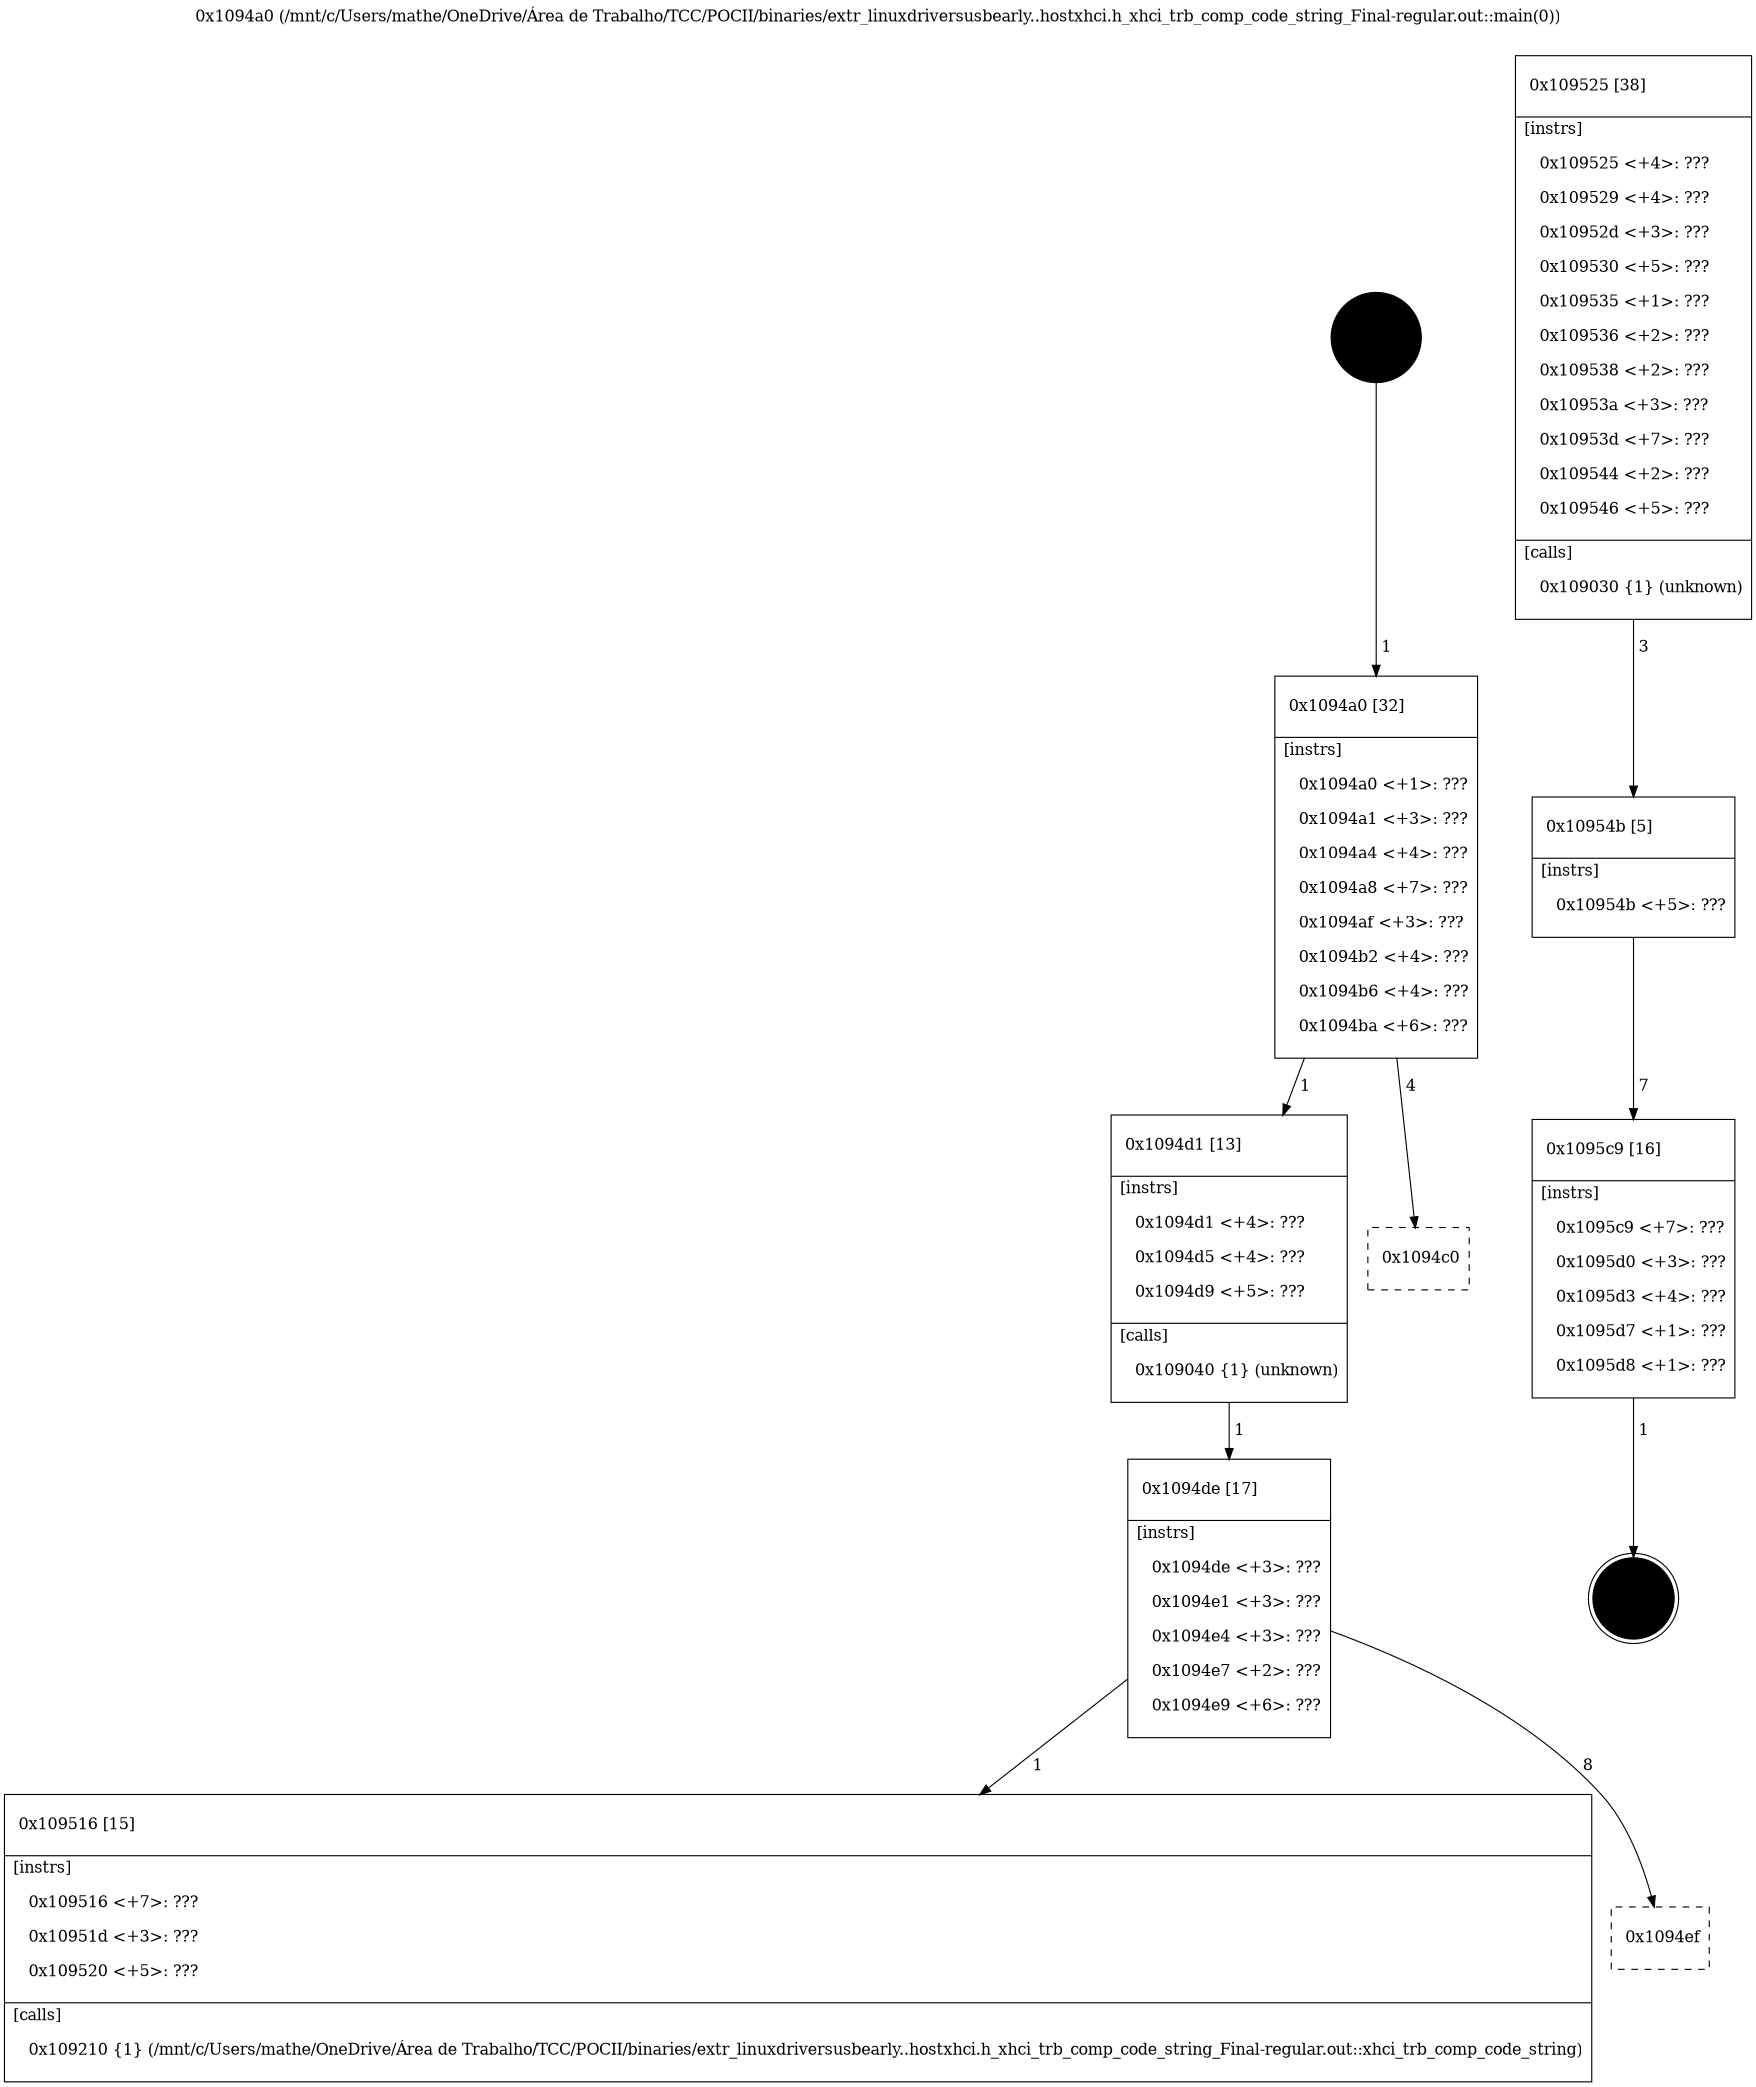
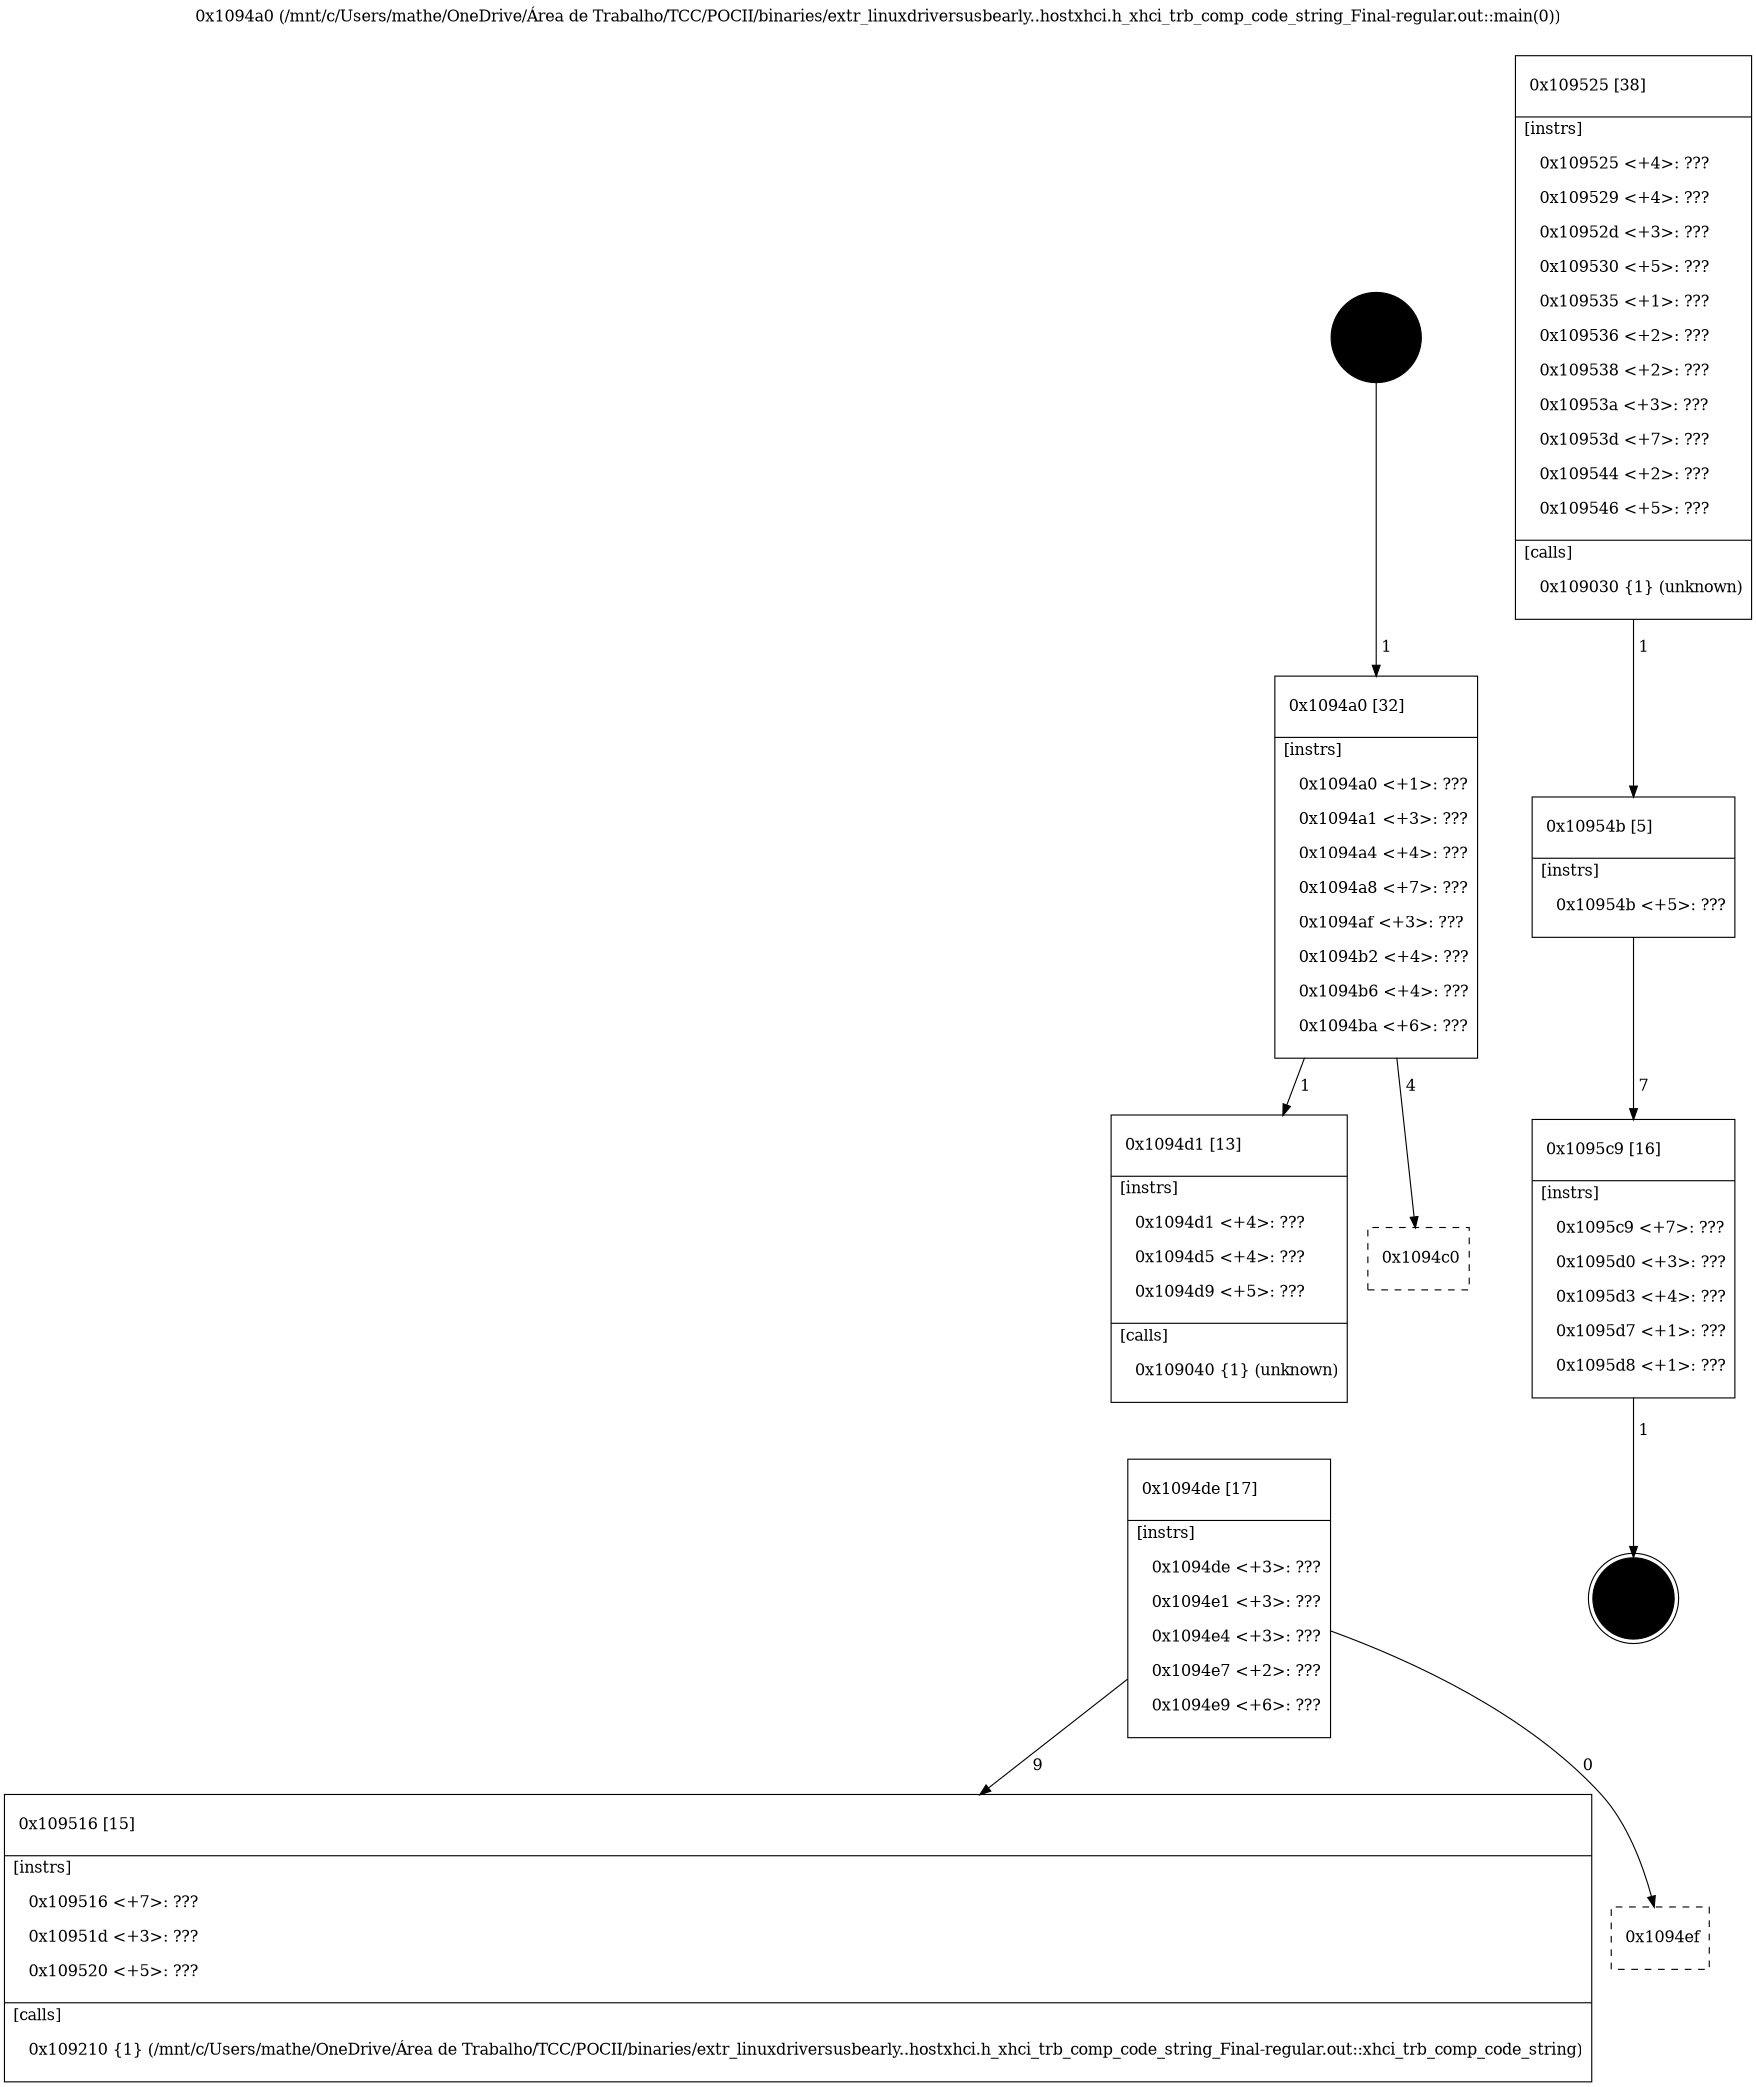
edge "0x109525 [38]" -> "0x10954b [5]": label " 3" -> " 1"
edge "0x1094d1 [13]" -> "0x1094de [17]": removed, label "1"
edge "0x1094de [17]" -> "0x109516 [15]": label " 1" -> " 9"
edge "0x1094de [17]" -> "0x1094ef": label " 8" -> " 0"
